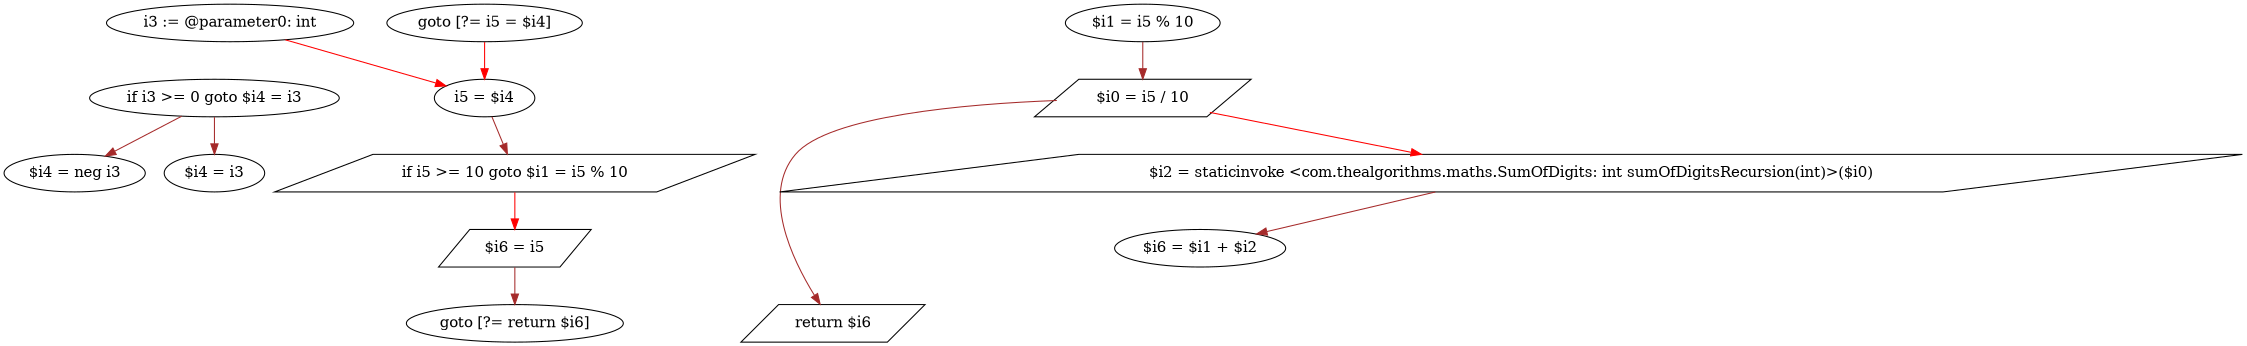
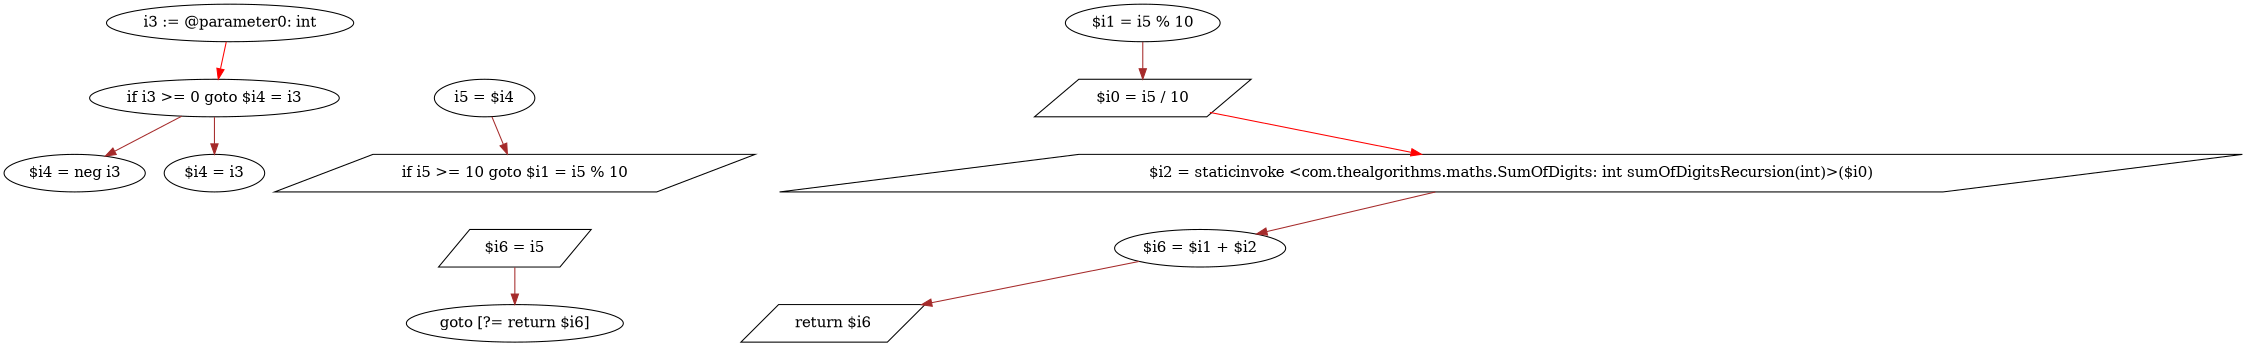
node "goto [?= i5 = $i4]": removed
edge "i3 := @parameter0: int" -> "i5 = $i4": now "i3 := @parameter0: int" -> "if i3 >= 0 goto $i4 = i3"
edge "$i0 = i5 / 10" -> "return $i6": now "$i6 = $i1 + $i2" -> "return $i6"
edge "if i5 >= 10 goto $i1 = i5 % 10" -> "$i6 = i5": removed
